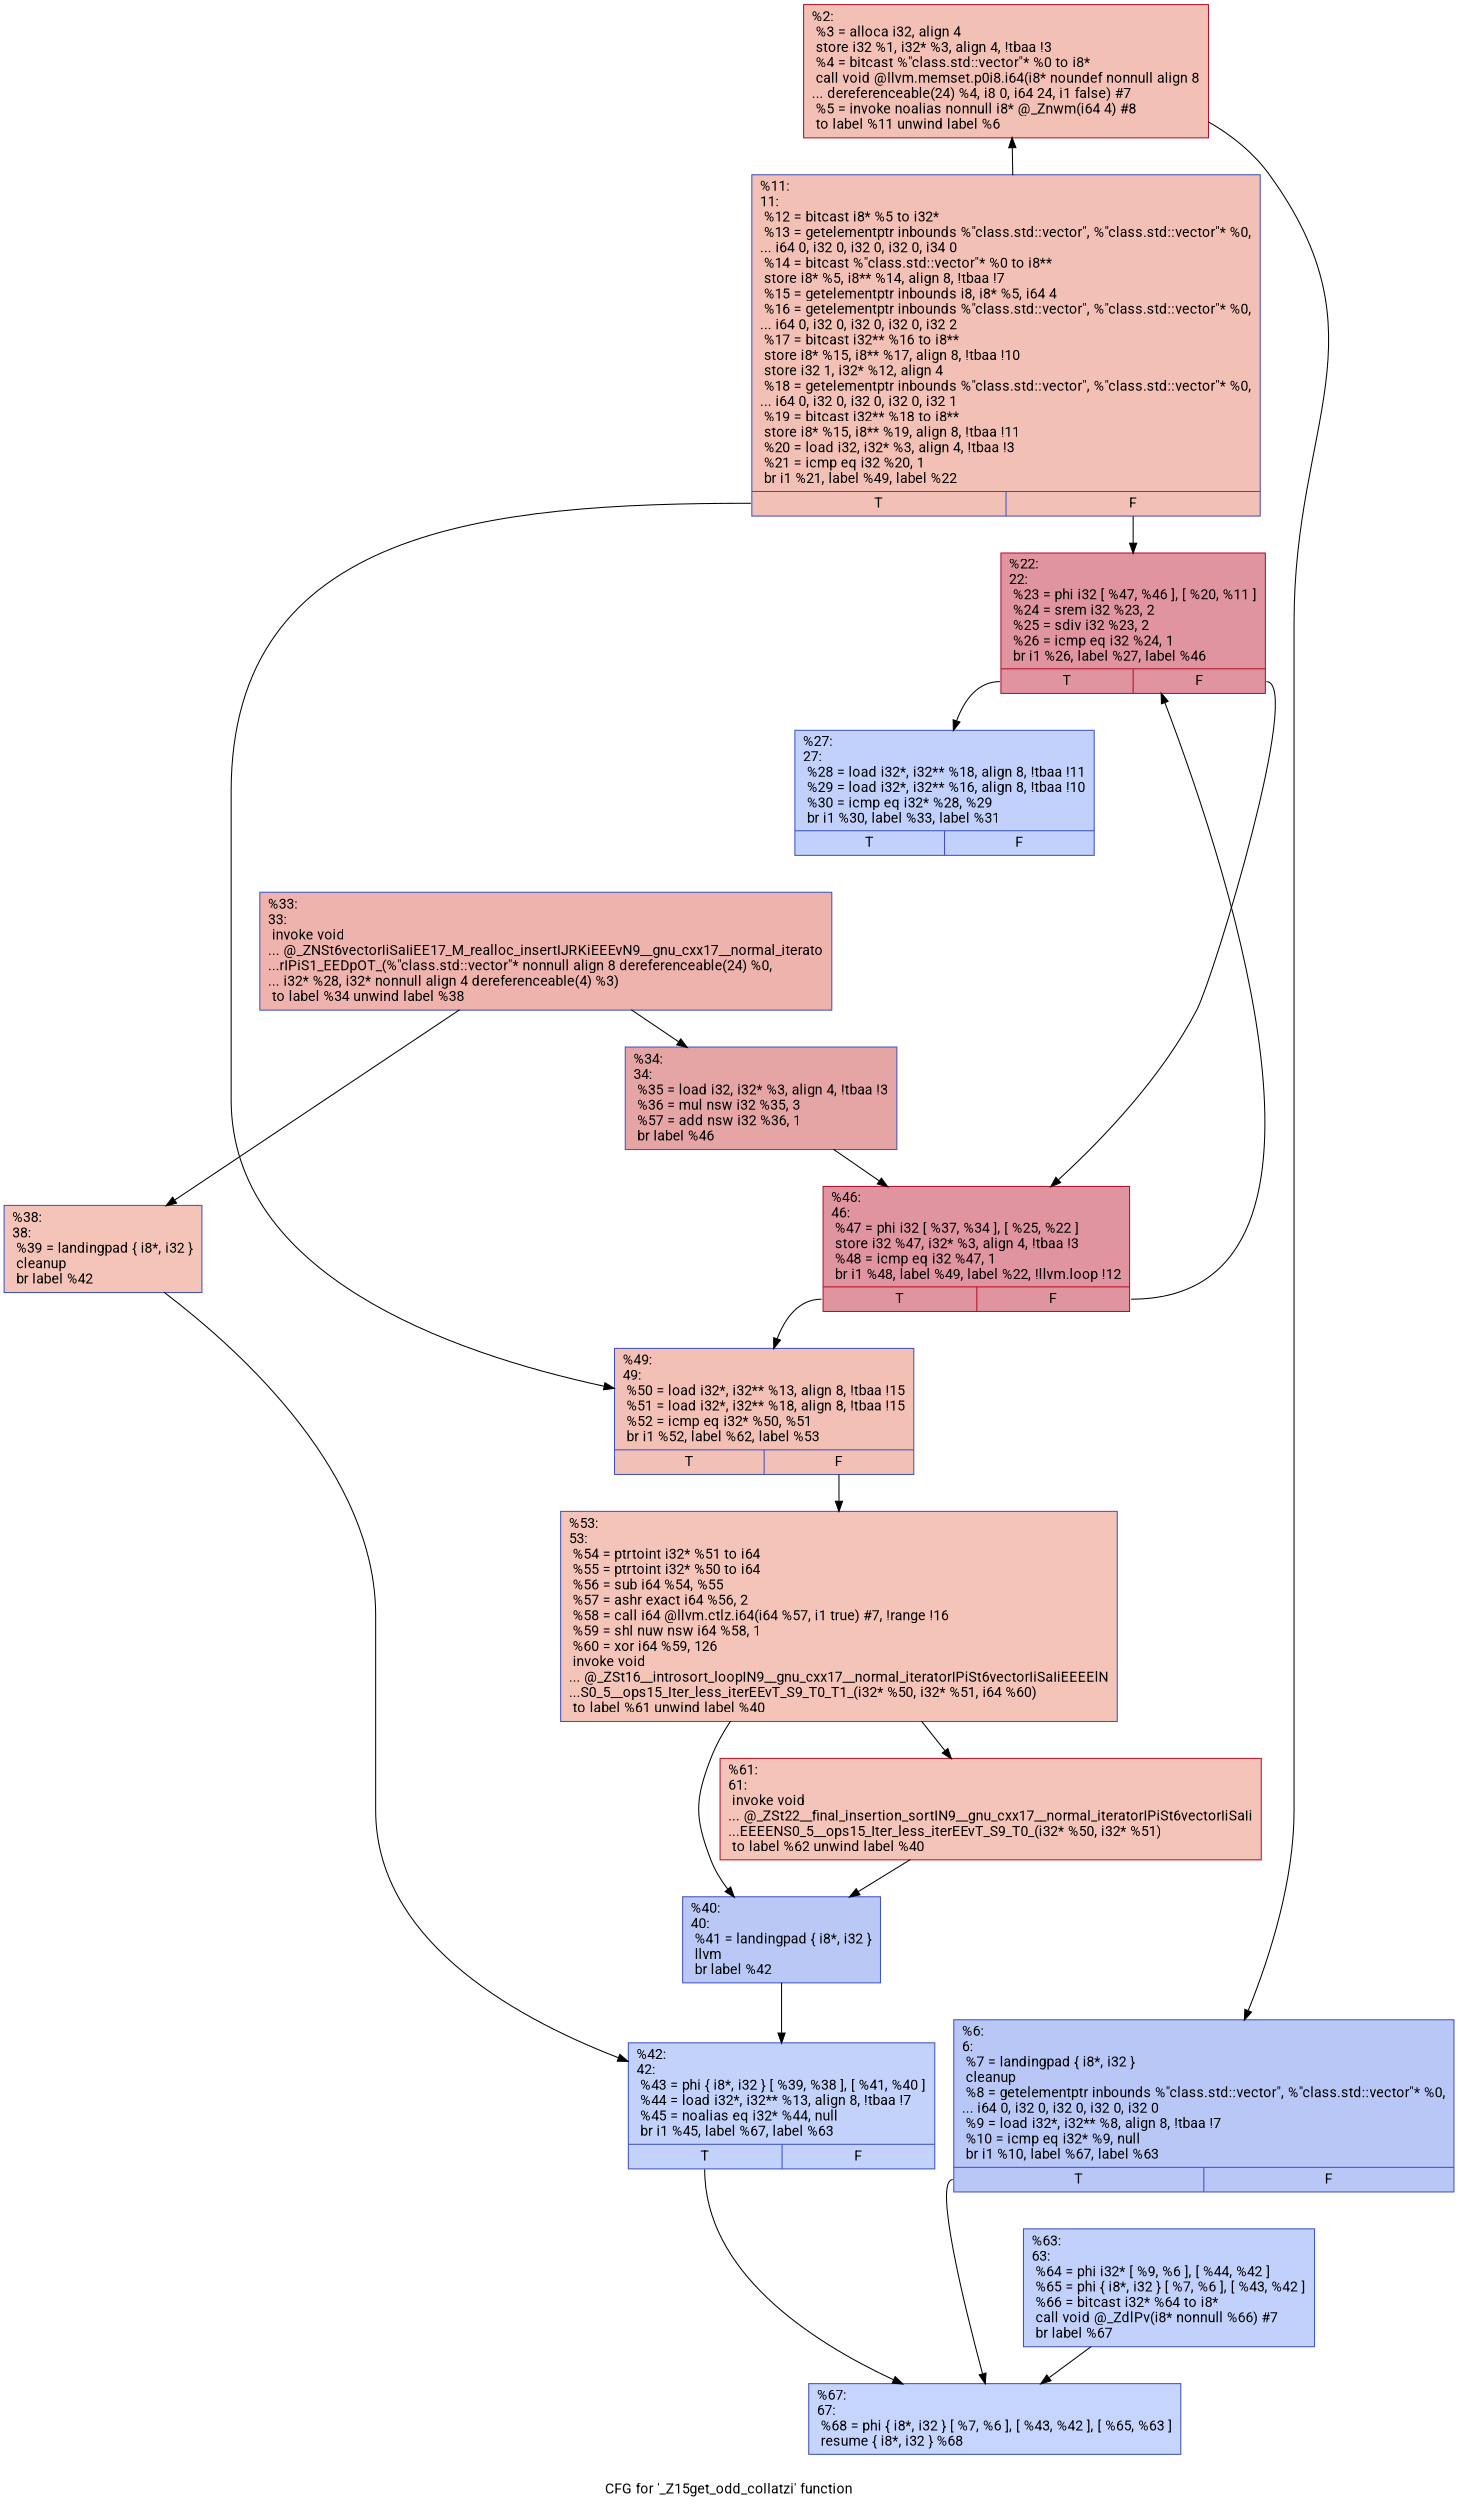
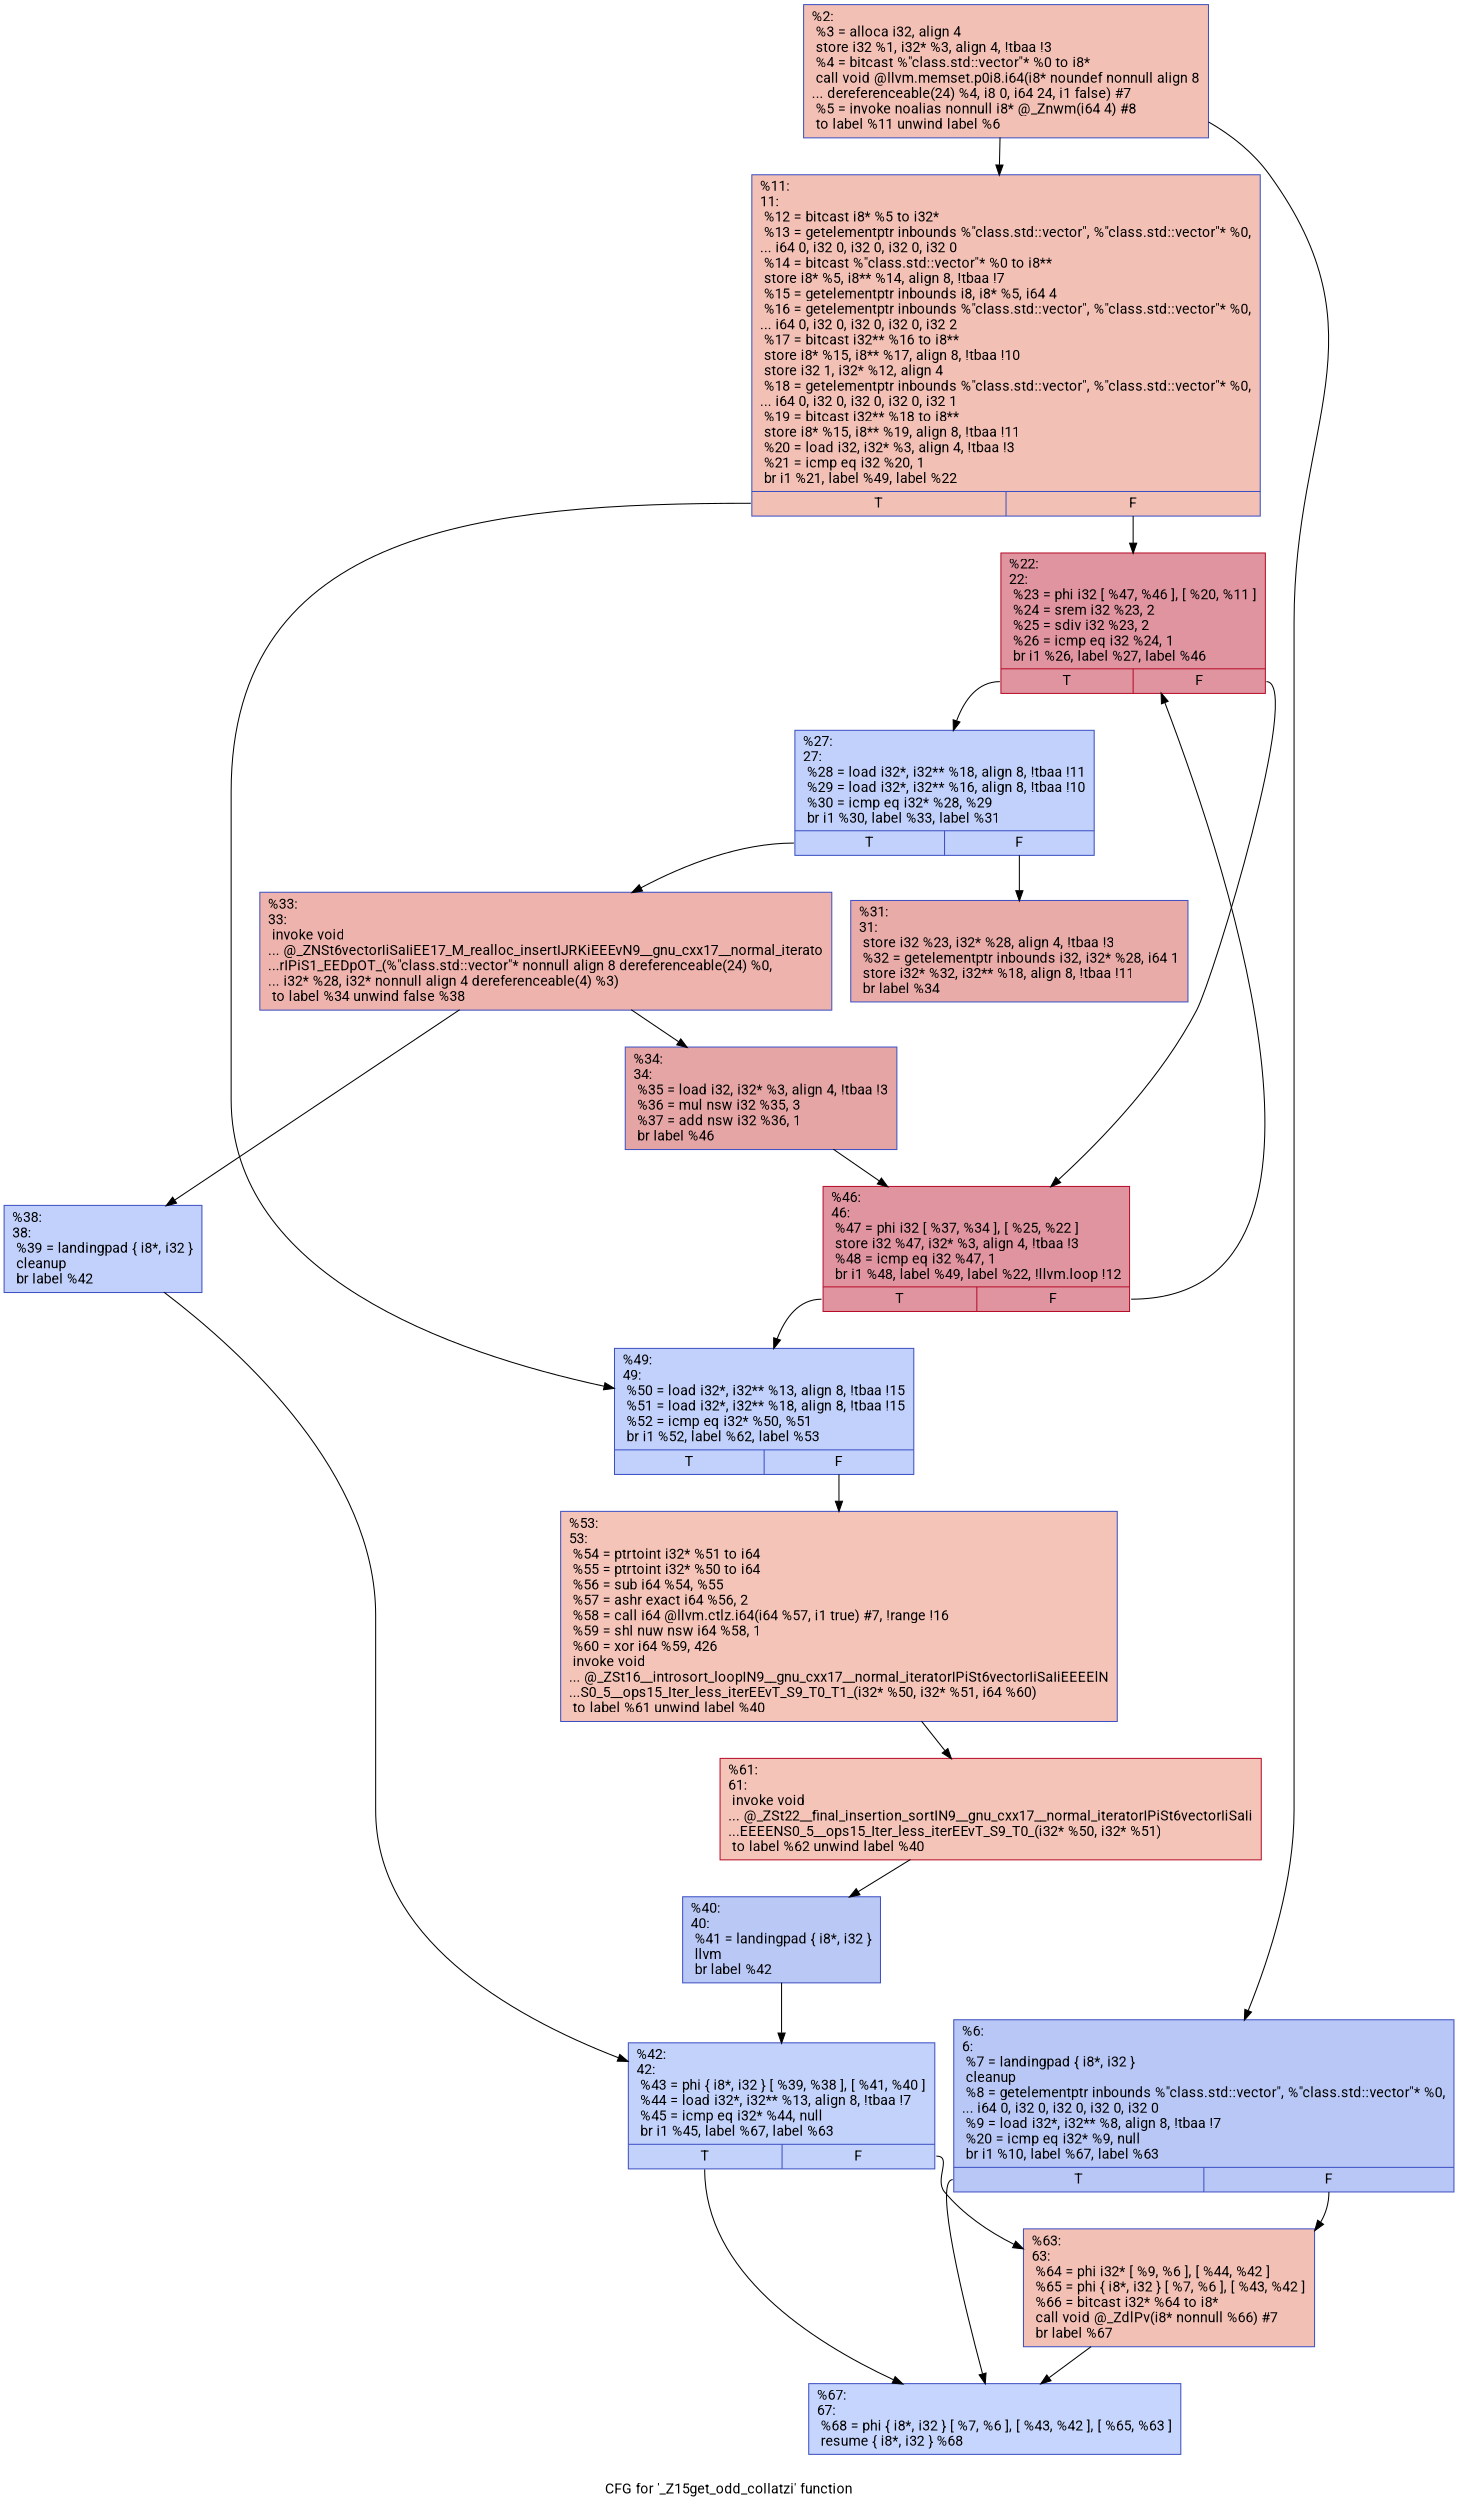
node "%2:": color #b70d28ff -> #3d50c3ff
edge "%11:" -> "%2:": reversed
node "%11:": text "... i64 0, i32 0, i32 0, i32 0, i34 0" -> "... i64 0, i32 0, i32 0, i32 0, i32 0"
edge "%27:" -> "%33:": added
node "%31:": added
node "%33:": text "to label %34 unwind label %38" -> "to label %34 unwind false %38"
node "%34:": text "%57 = add nsw i32 %36, 1" -> "%37 = add nsw i32 %36, 1"
node "%38:": fillcolor #e97a5f70 -> #7396f570
node "%49:": fillcolor #e5705870 -> #7396f570
node "%53:": text "%60 = xor i64 %59, 126" -> "%60 = xor i64 %59, 426"
edge "%53:" -> "%40:": removed
node "%42:": text "%45 = noalias eq i32* %44, null" -> "%45 = icmp eq i32* %44, null"
node "%6:": text "%10 = icmp eq i32* %9, null" -> "%20 = icmp eq i32* %9, null"
edge "%6:" -> "%63:": added
edge "%42:" -> "%63:": added
node "%63:": fillcolor #7396f570 -> #e5705870
